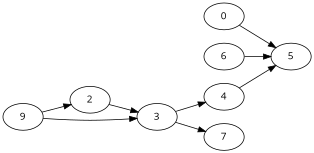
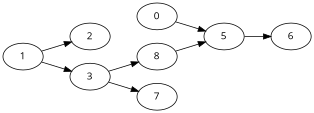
edge "6" -> "5": reversed
node "4": label "4" -> "8"
edge "2" -> "3": removed
node "9": label "9" -> "1"
